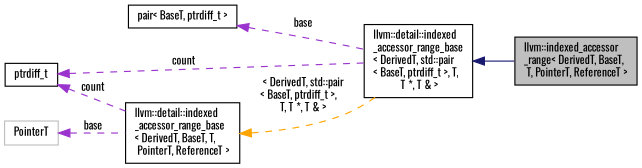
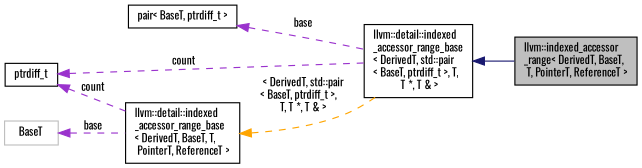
node "PointerT": label "PointerT" -> "BaseT"
